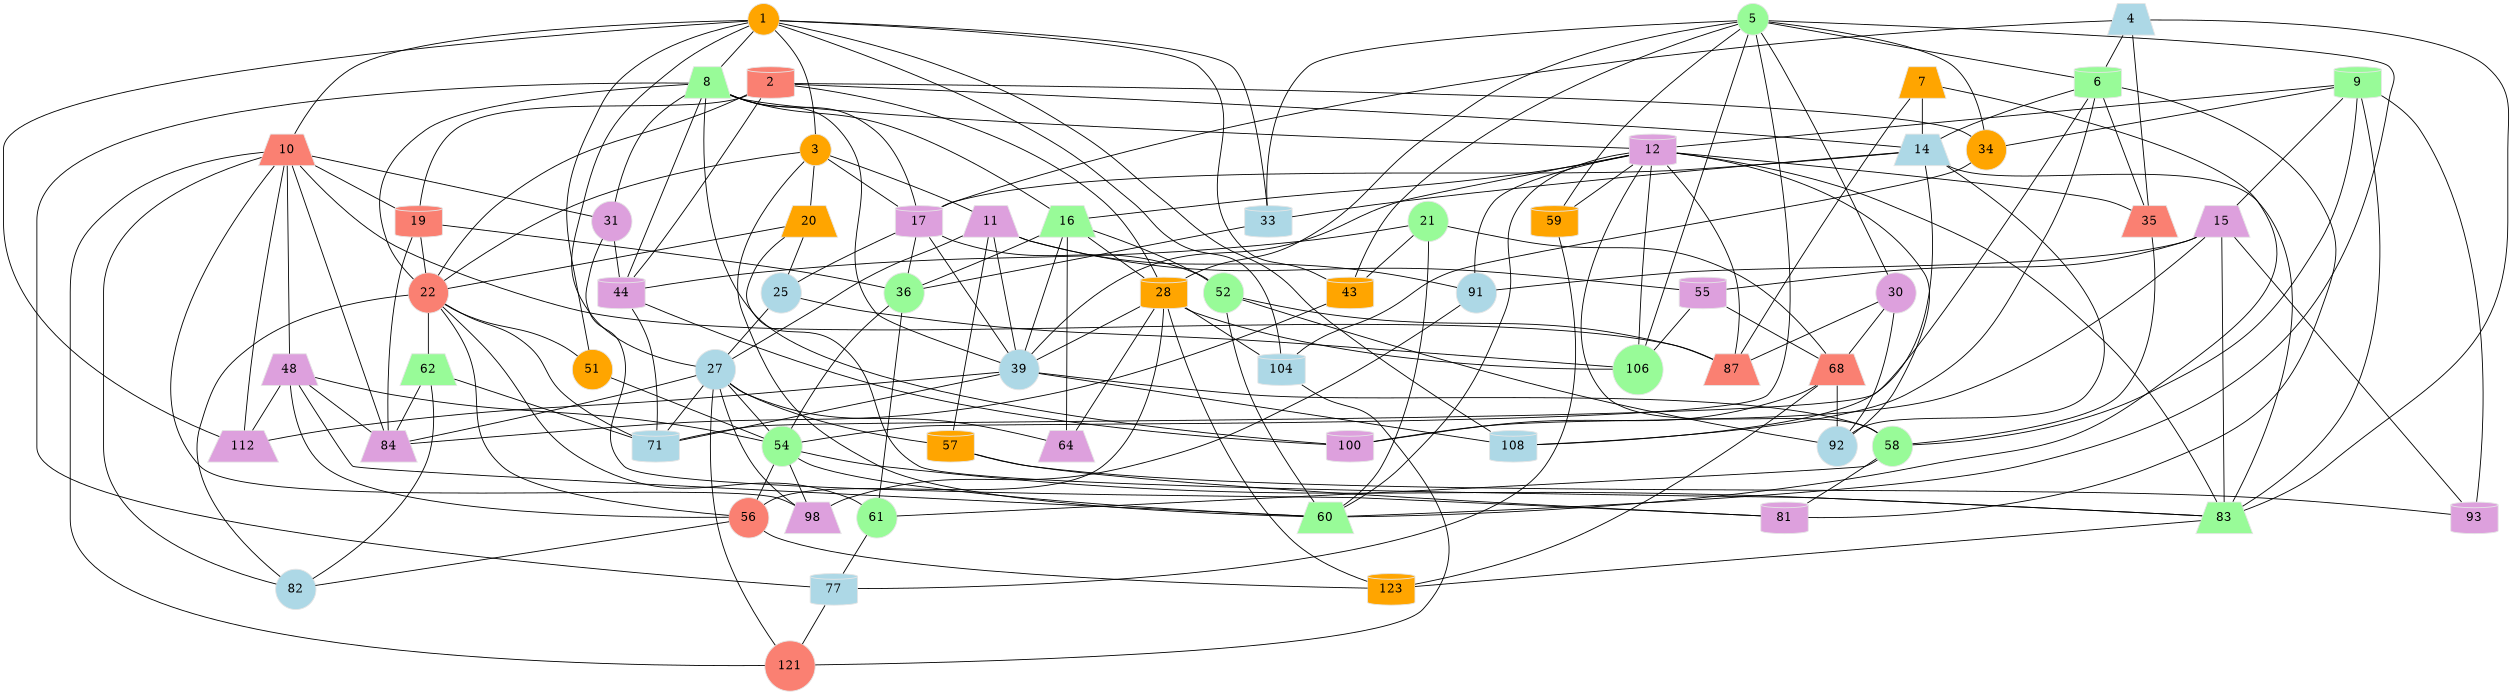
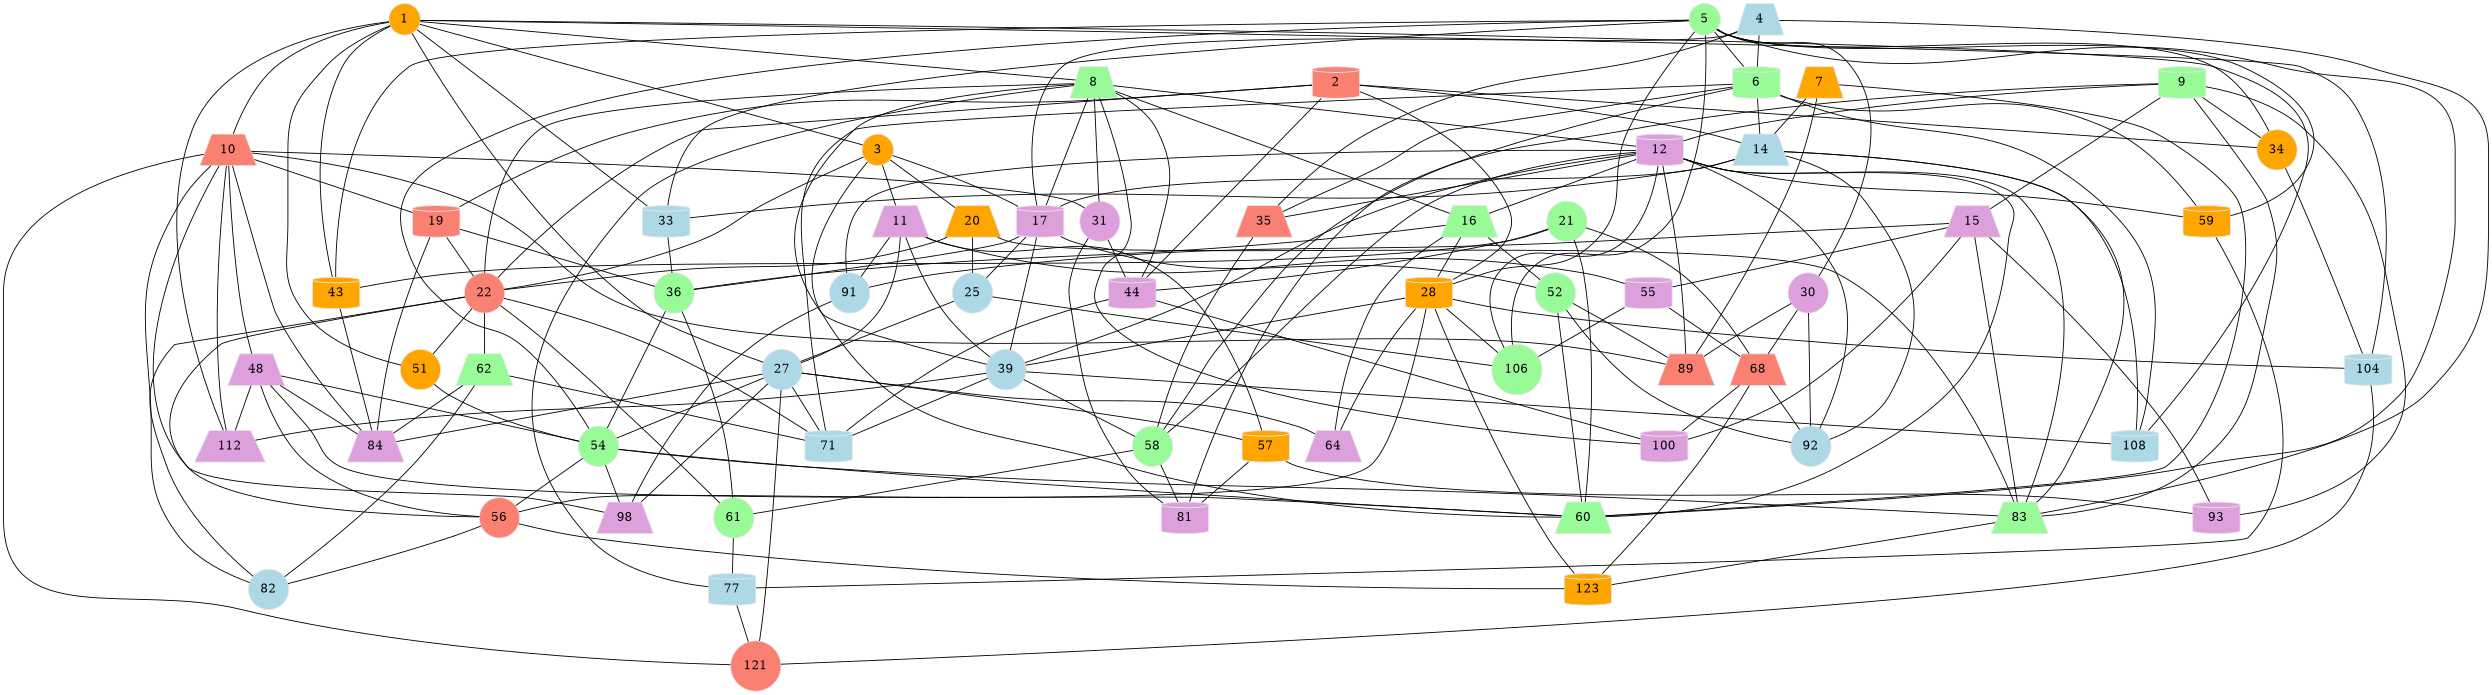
edge "6" -- "59": added
edge "16" -- "39": removed
node "87": label "87" -> "89"
